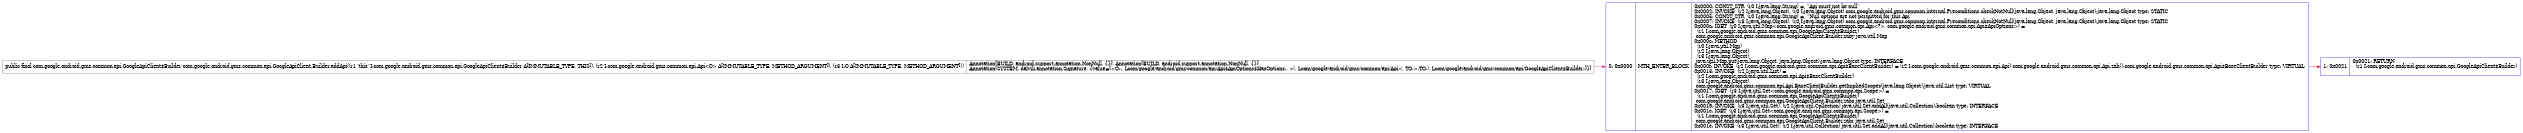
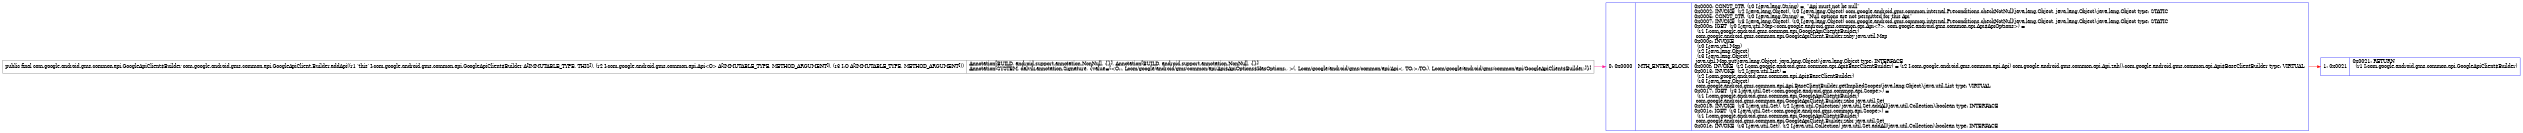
node "0: 0x0000": text "0x000c: METHOD" -> "0x000c: INVOKE"
